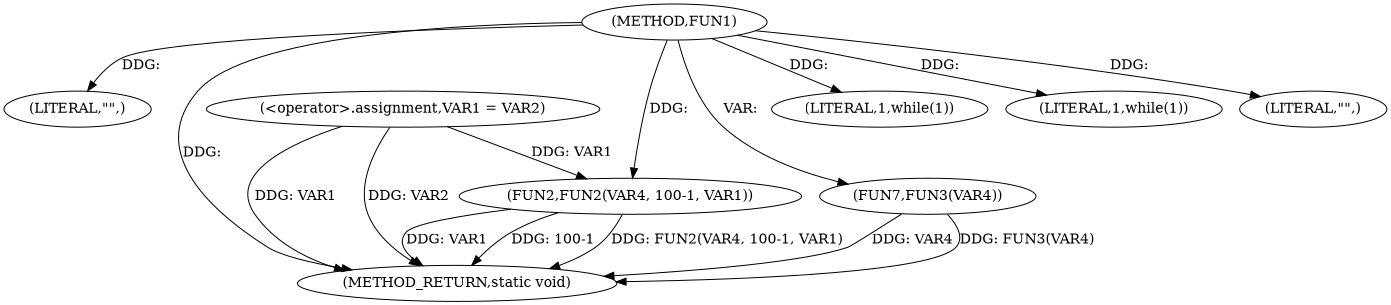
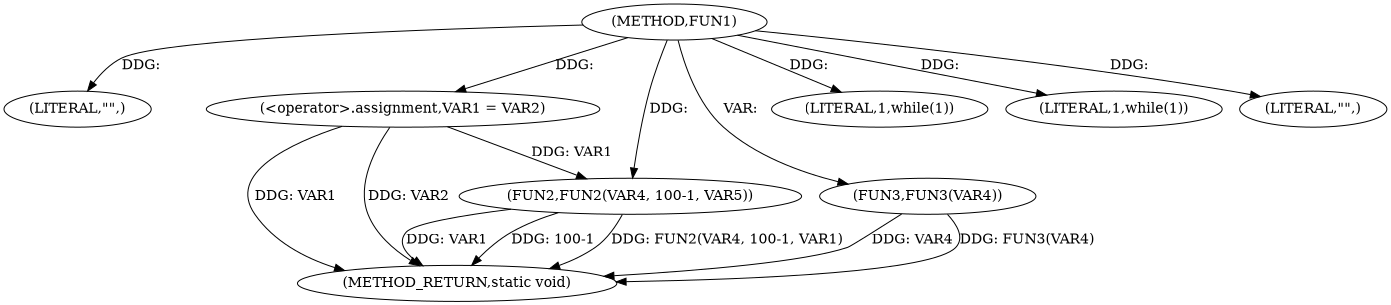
edge "(METHOD,FUN1)" -> "(METHOD_RETURN,static void)": now "(METHOD,FUN1)" -> "(<operator>.assignment,VAR1 = VAR2)"
node "(FUN2,FUN2(VAR4, 100-1, VAR1))": label "(FUN2,FUN2(VAR4, 100-1, VAR1))" -> "(FUN2,FUN2(VAR4, 100-1, VAR5))"
node "(FUN7,FUN3(VAR4))": label "(FUN7,FUN3(VAR4))" -> "(FUN3,FUN3(VAR4))"
